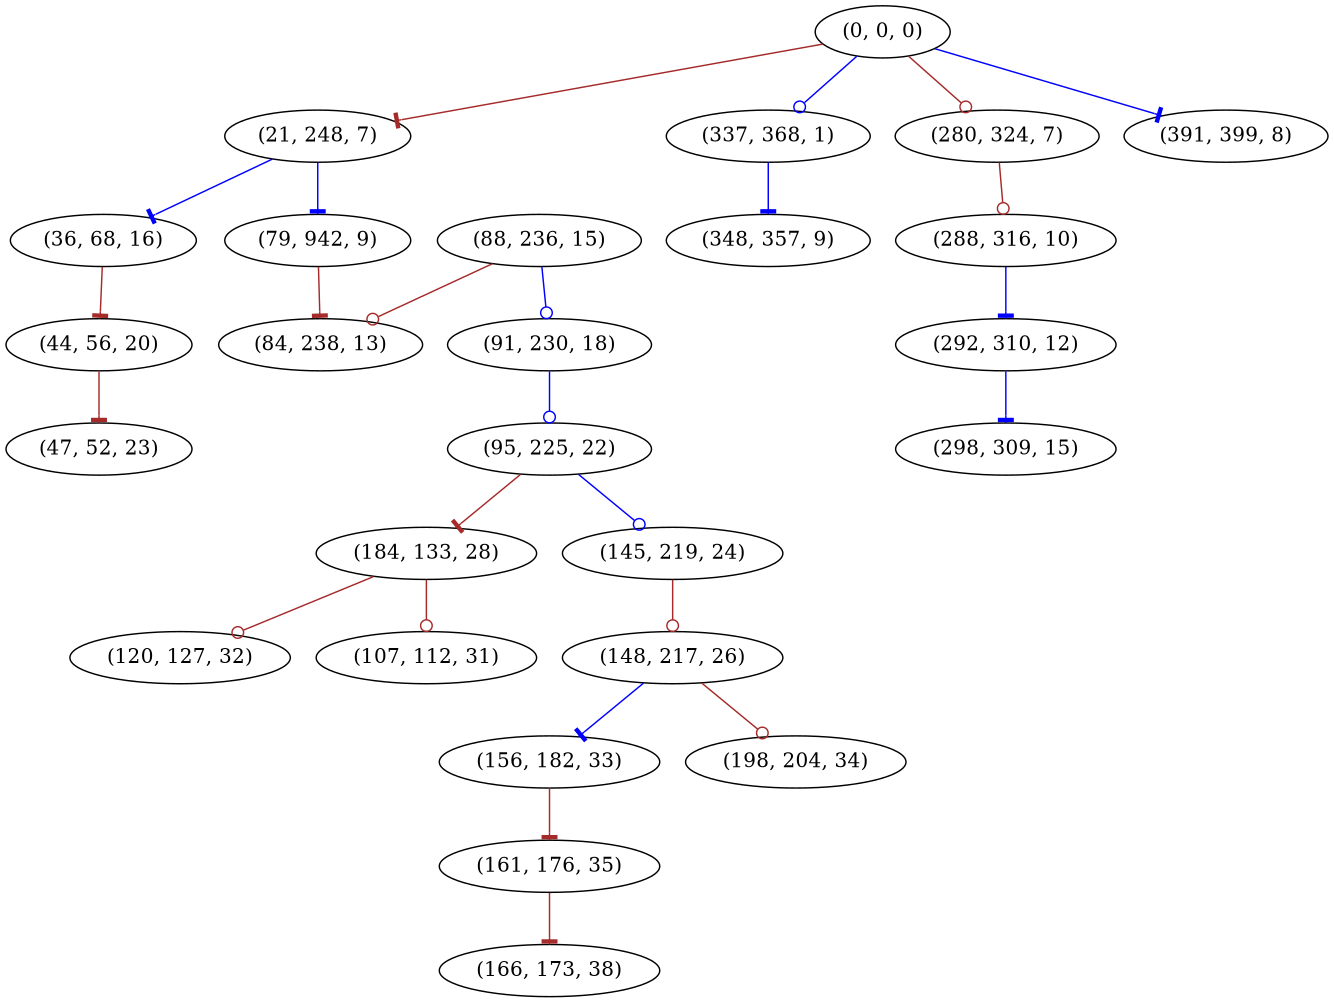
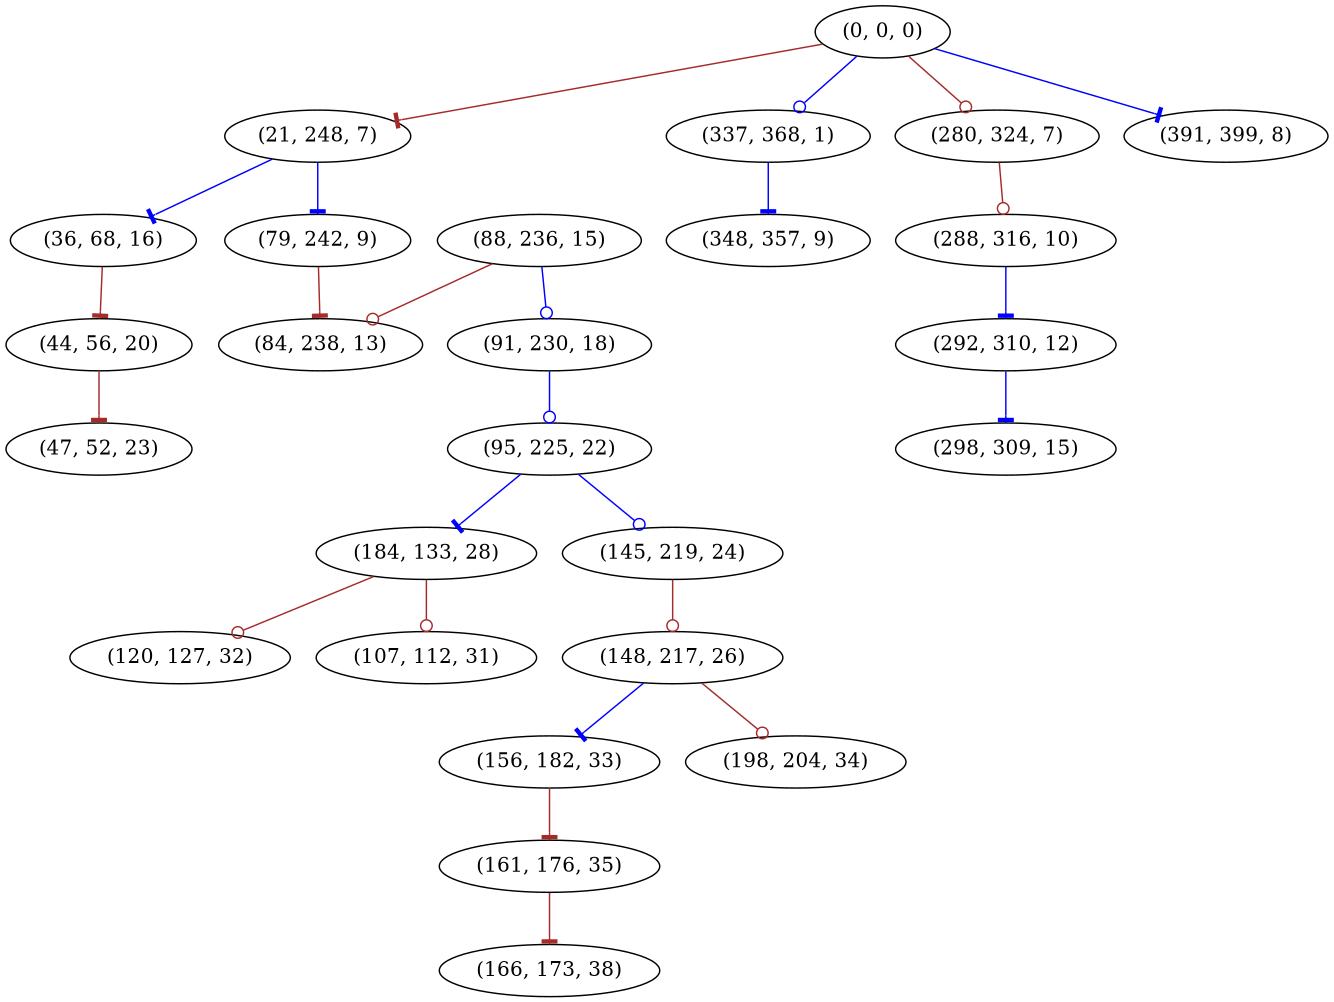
node "(79, 942, 9)": label "(79, 942, 9)" -> "(79, 242, 9)"
edge "(95, 225, 22)" -> "(184, 133, 28)": color brown -> blue
